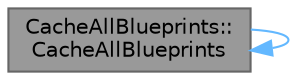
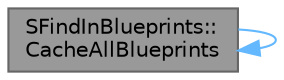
node "CacheAllBlueprints:: CacheAllBlueprints": label "CacheAllBlueprints:: CacheAllBlueprints" -> "SFindInBlueprints:: CacheAllBlueprints"
